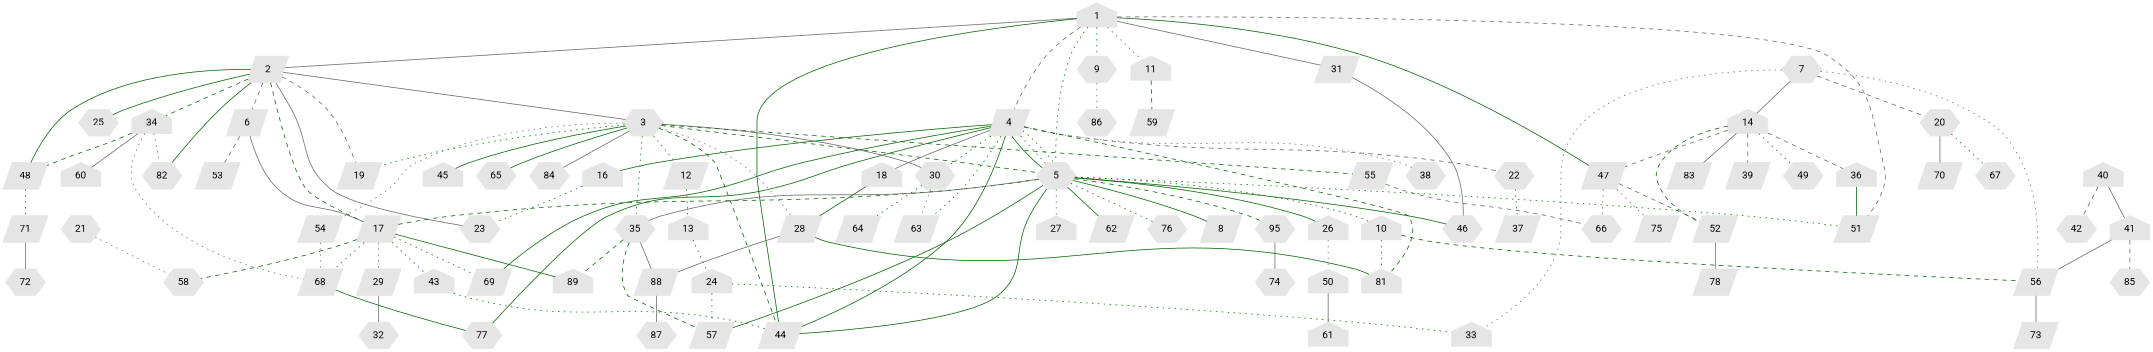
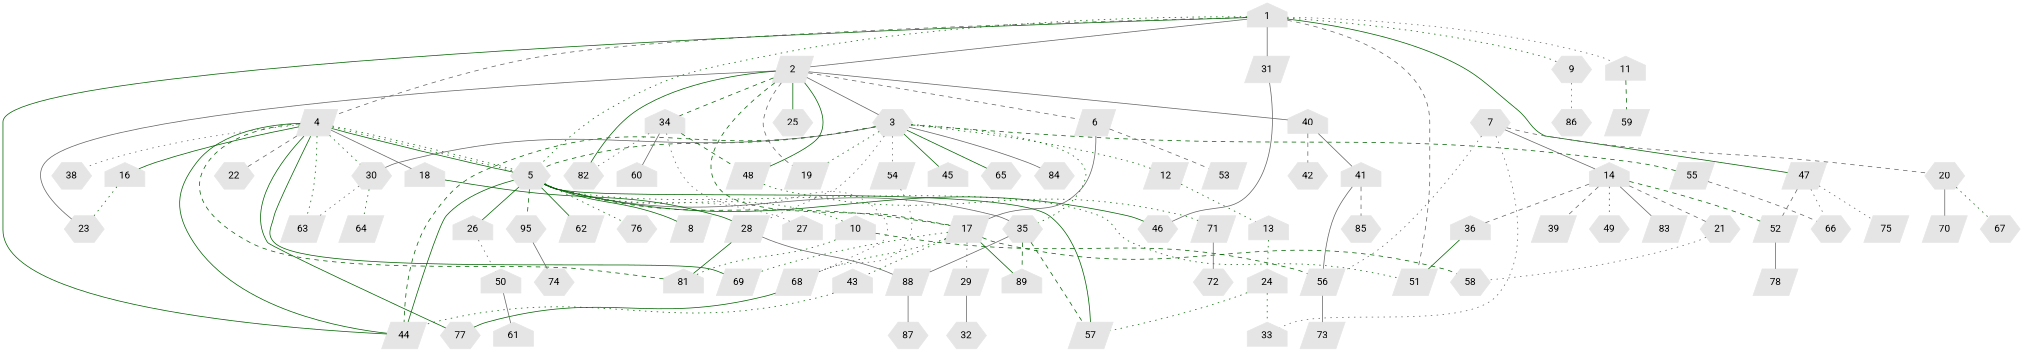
edge "2" -- "40": added
edge "14" -- "47": now "14" -- "21"
node "37": removed
